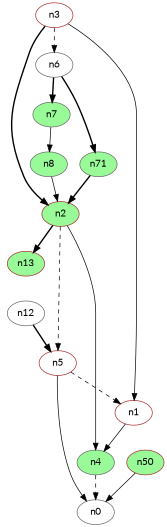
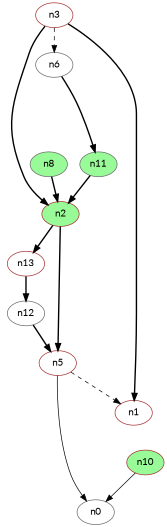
node "n7": removed
node "n71": label "n71" -> "n11"
edge "n8" -> "n2": style solid -> bold
edge "n3" -> "n1": style solid -> bold
node "n13": fillcolor palegreen -> white
edge "n13" -> "n12": added
edge "n2" -> "n5": style dashed -> bold
node "n4": removed
node "n50": label "n50" -> "n10"
